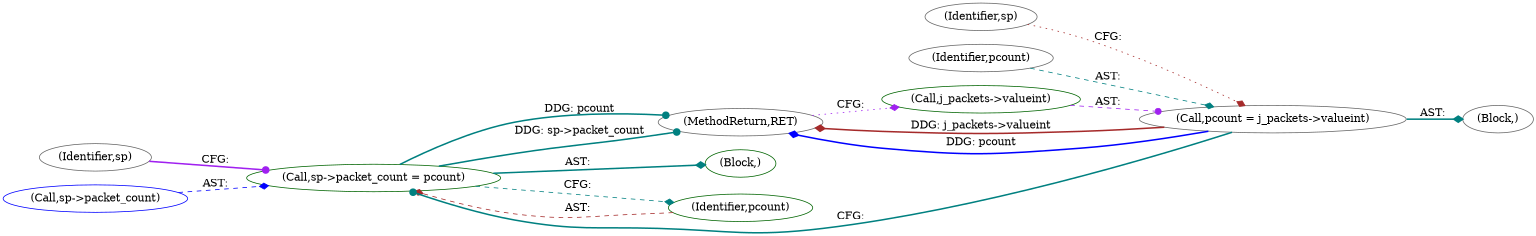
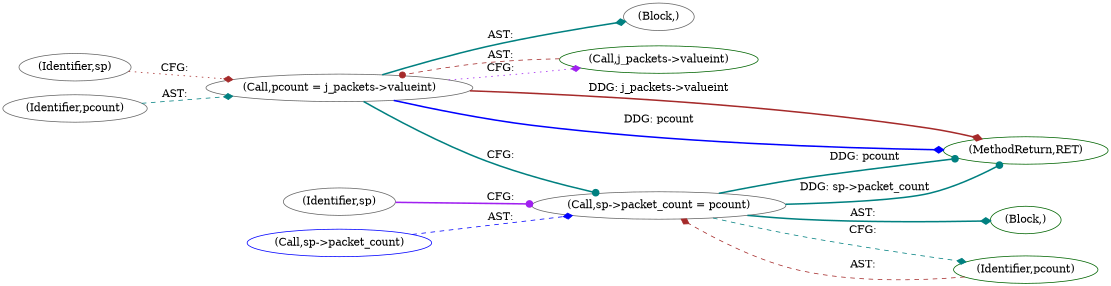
edge "(Call,j_packets->valueint)" -> "(Call,pcount = j_packets->valueint)": color purple -> brown
edge "(MethodReturn,RET)" -> "(Call,j_packets->valueint)": now "(Call,pcount = j_packets->valueint)" -> "(Call,j_packets->valueint)"
node "(MethodReturn,RET)": color gray40 -> darkgreen
node "(Call,sp->packet_count = pcount)": color darkgreen -> gray40
